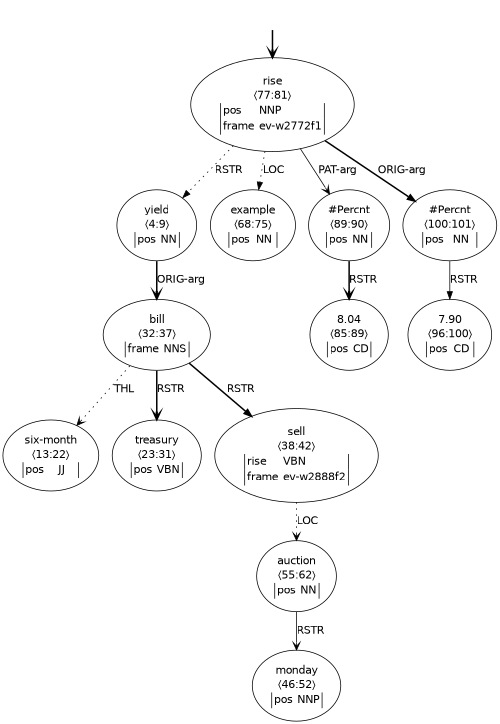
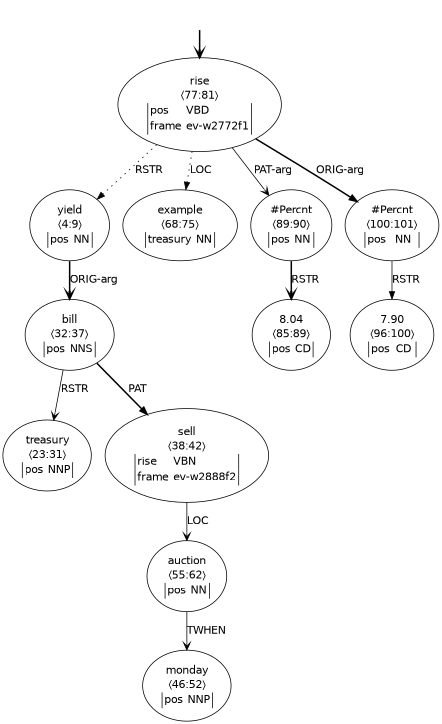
node "rise": text "NNP" -> "VBD"
node "example": text "pos" -> "treasury"
node "bill": text "frame" -> "pos"
edge "bill" -> "sell": label "RSTR" -> "PAT"
edge "bill" -> "treasury": style bold -> solid
node "six-month": removed
node "treasury": text "VBN" -> "NNP"
edge "sell" -> "auction": style dotted -> solid
edge "auction" -> "monday": label "RSTR" -> "TWHEN"
